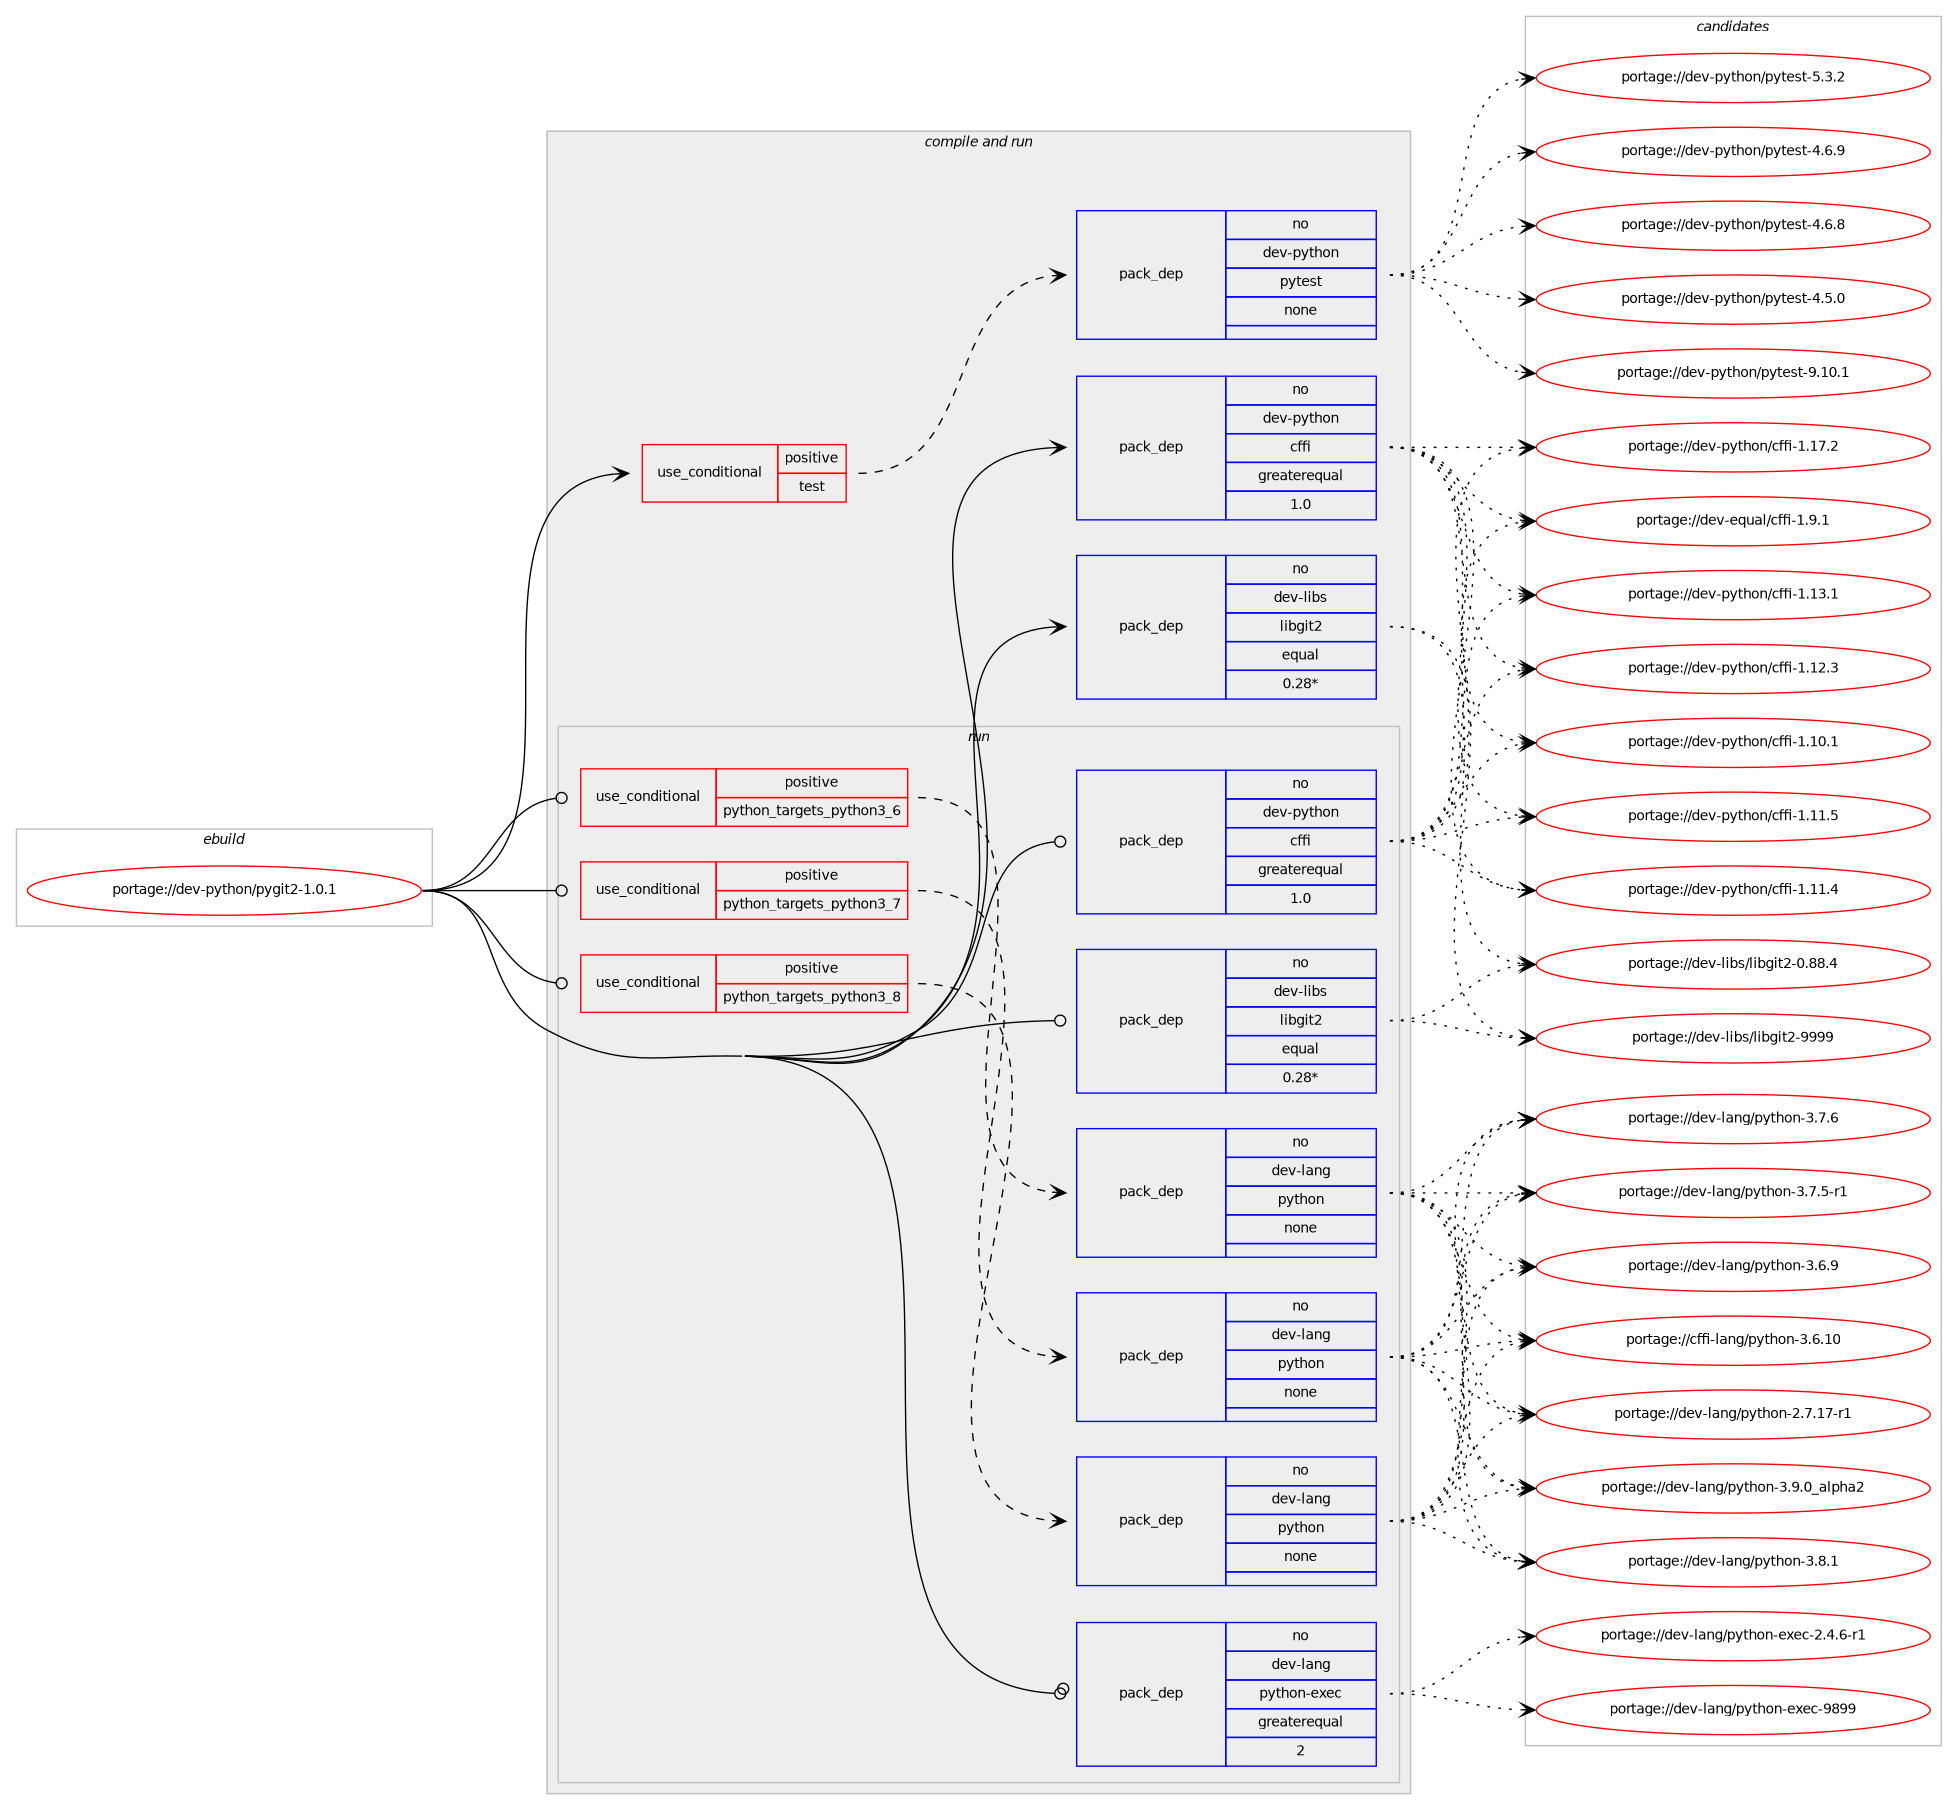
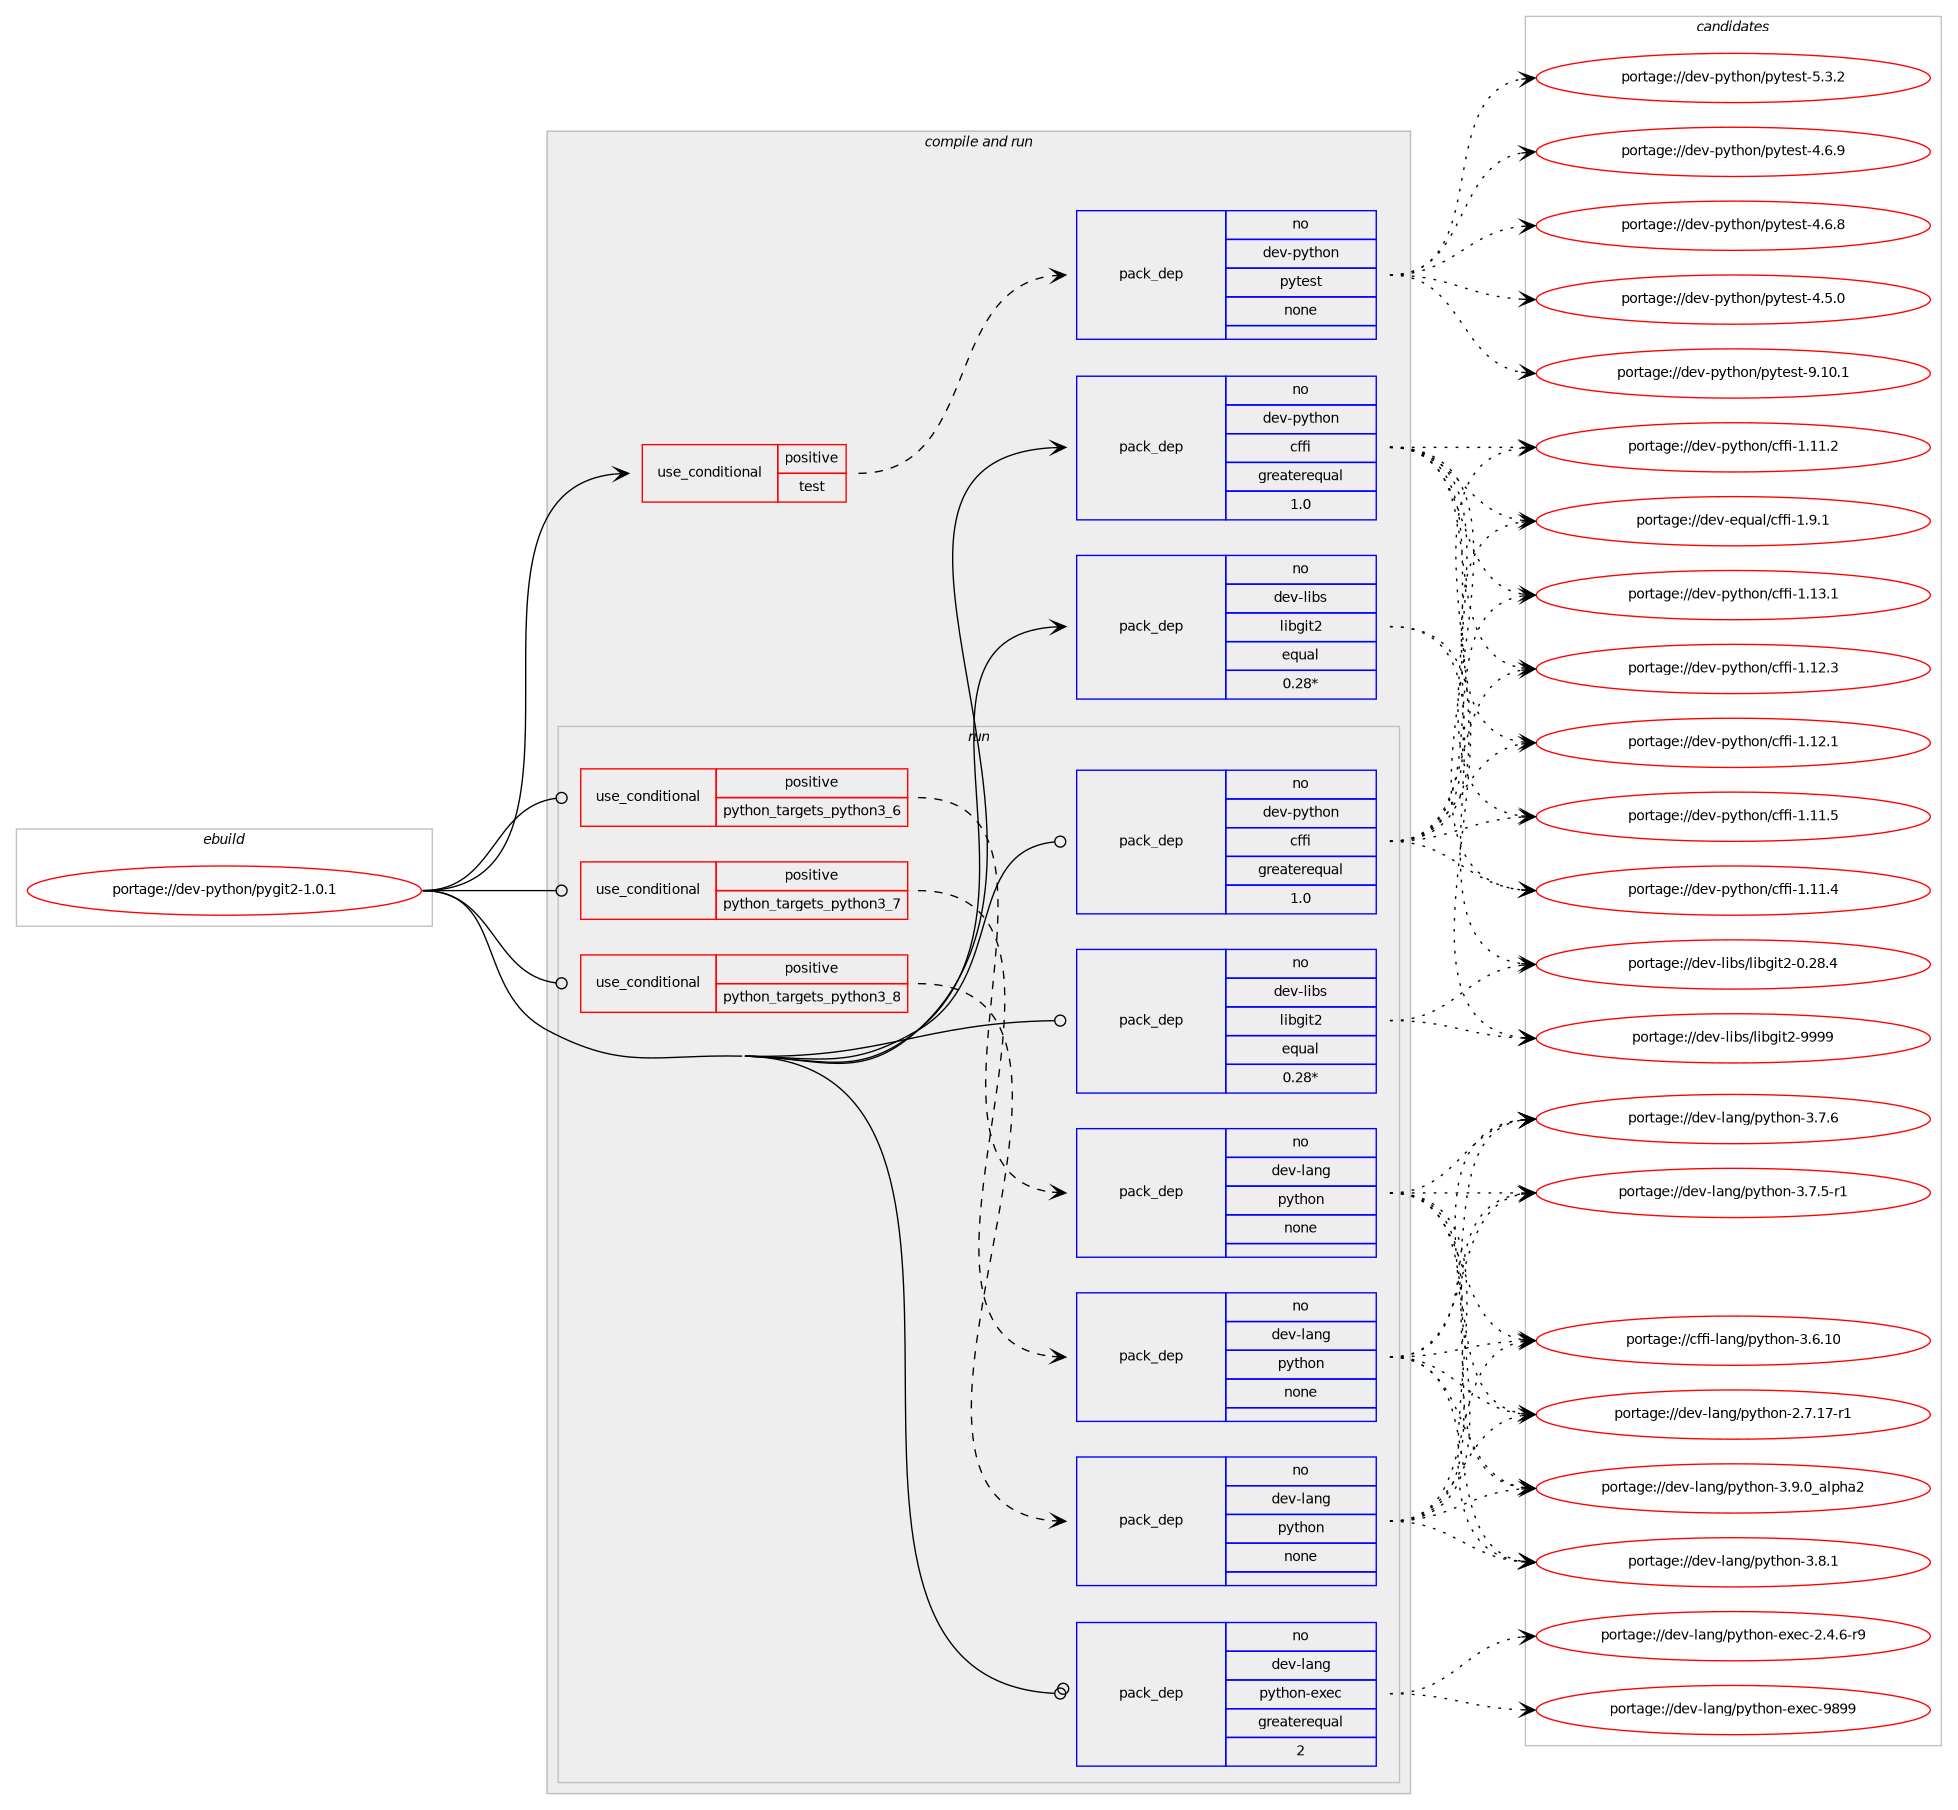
node "portage://dev-python/cffi-1.17.2": label "portage://dev-python/cffi-1.17.2" -> "portage://dev-python/cffi-1.11.2"
node "portage://dev-python/cffi-1.10.1": label "portage://dev-python/cffi-1.10.1" -> "portage://dev-python/cffi-1.12.1"
node "portage://dev-libs/libgit2-0.88.4": label "portage://dev-libs/libgit2-0.88.4" -> "portage://dev-libs/libgit2-0.28.4"
node "portage://dev-lang/python-3.6.9": removed
node "portage://dev-lang/python-exec-2.4.6-r1": label "portage://dev-lang/python-exec-2.4.6-r1" -> "portage://dev-lang/python-exec-2.4.6-r9"
